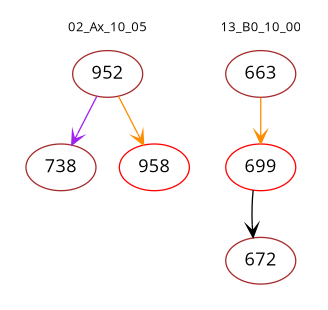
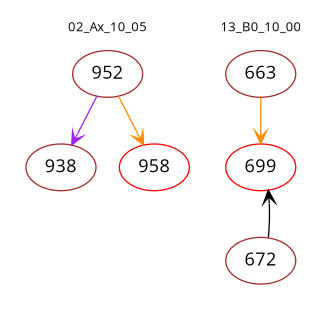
node "738": label "738" -> "938"
edge "699" -> "672": reversed
